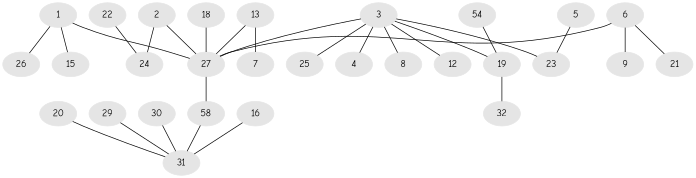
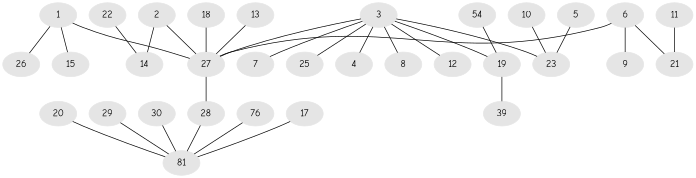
node "10": added
node "11": added
edge "13" -- "7": now "3" -- "7"
node "24": label "24" -> "14"
node "58": label "58" -> "28"
node "16": label "16" -> "76"
node "17": added
node "32": label "32" -> "39"
node "31": label "31" -> "81"
